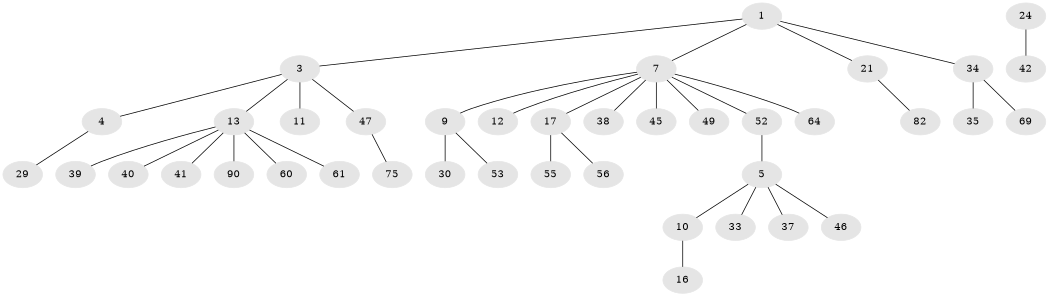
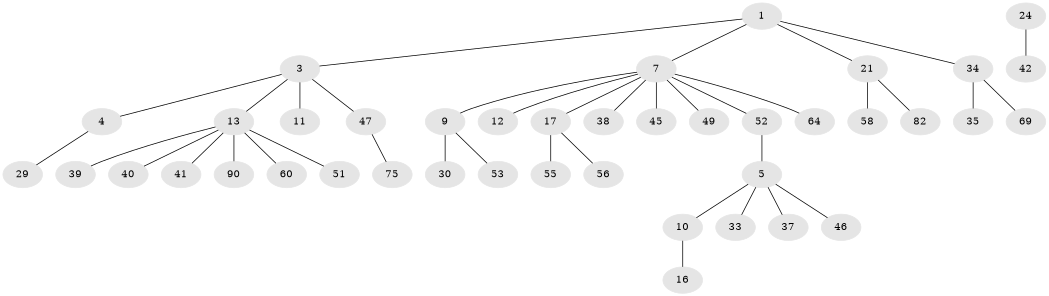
node "58": added
node "61": label "61" -> "51"
